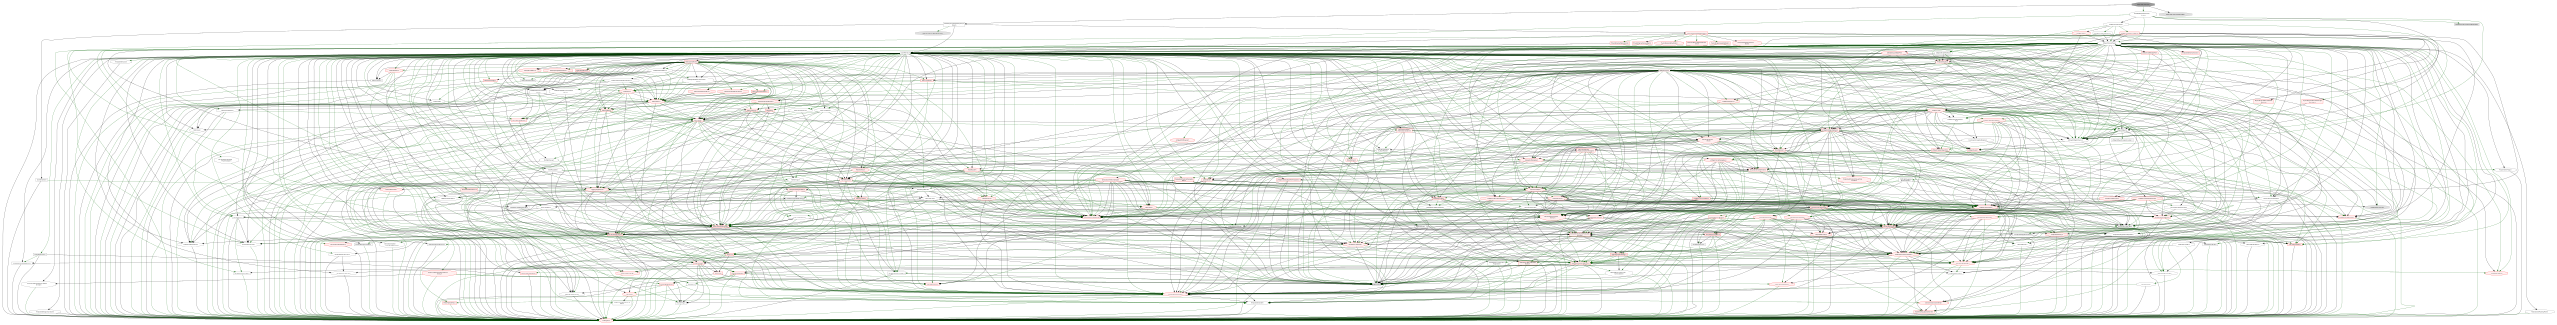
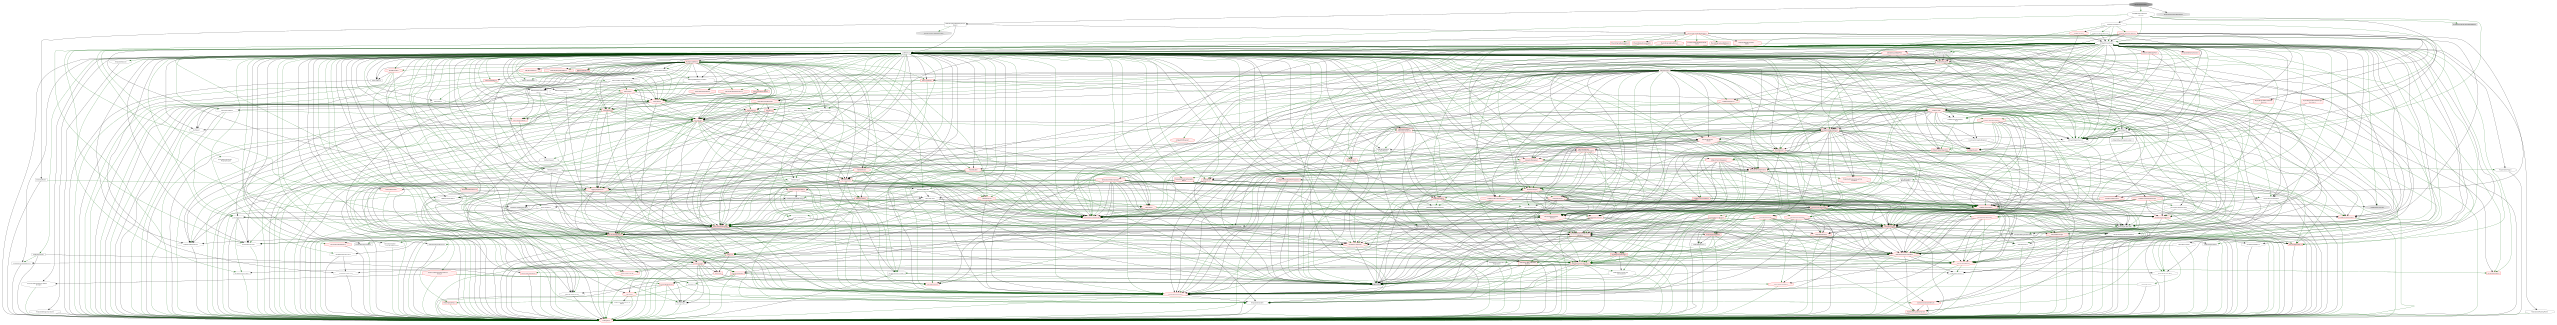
node "Templates/Models.h": shape octagon -> box
